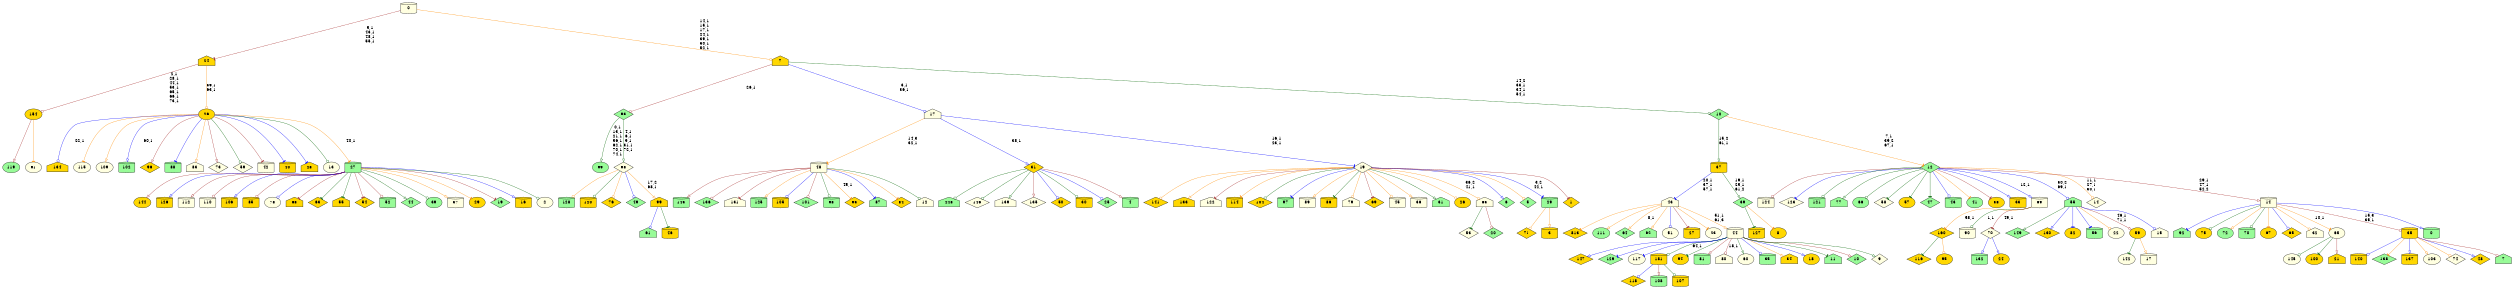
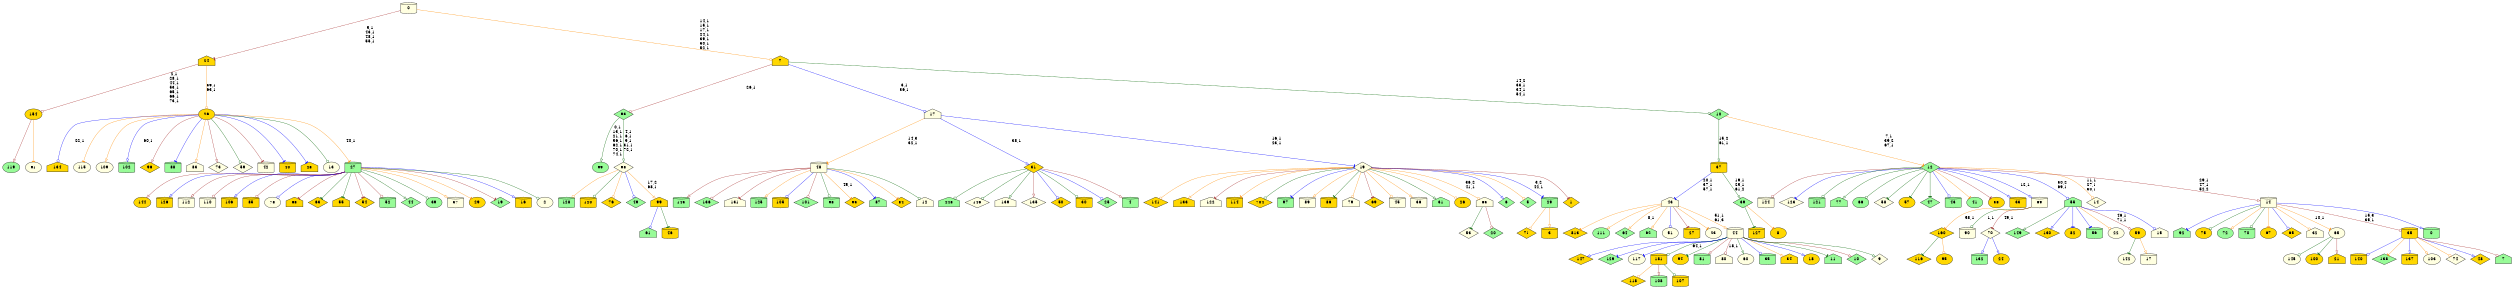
node "104": label "104" -> "704"
edge "181" -> "118": color blue -> darkorange
